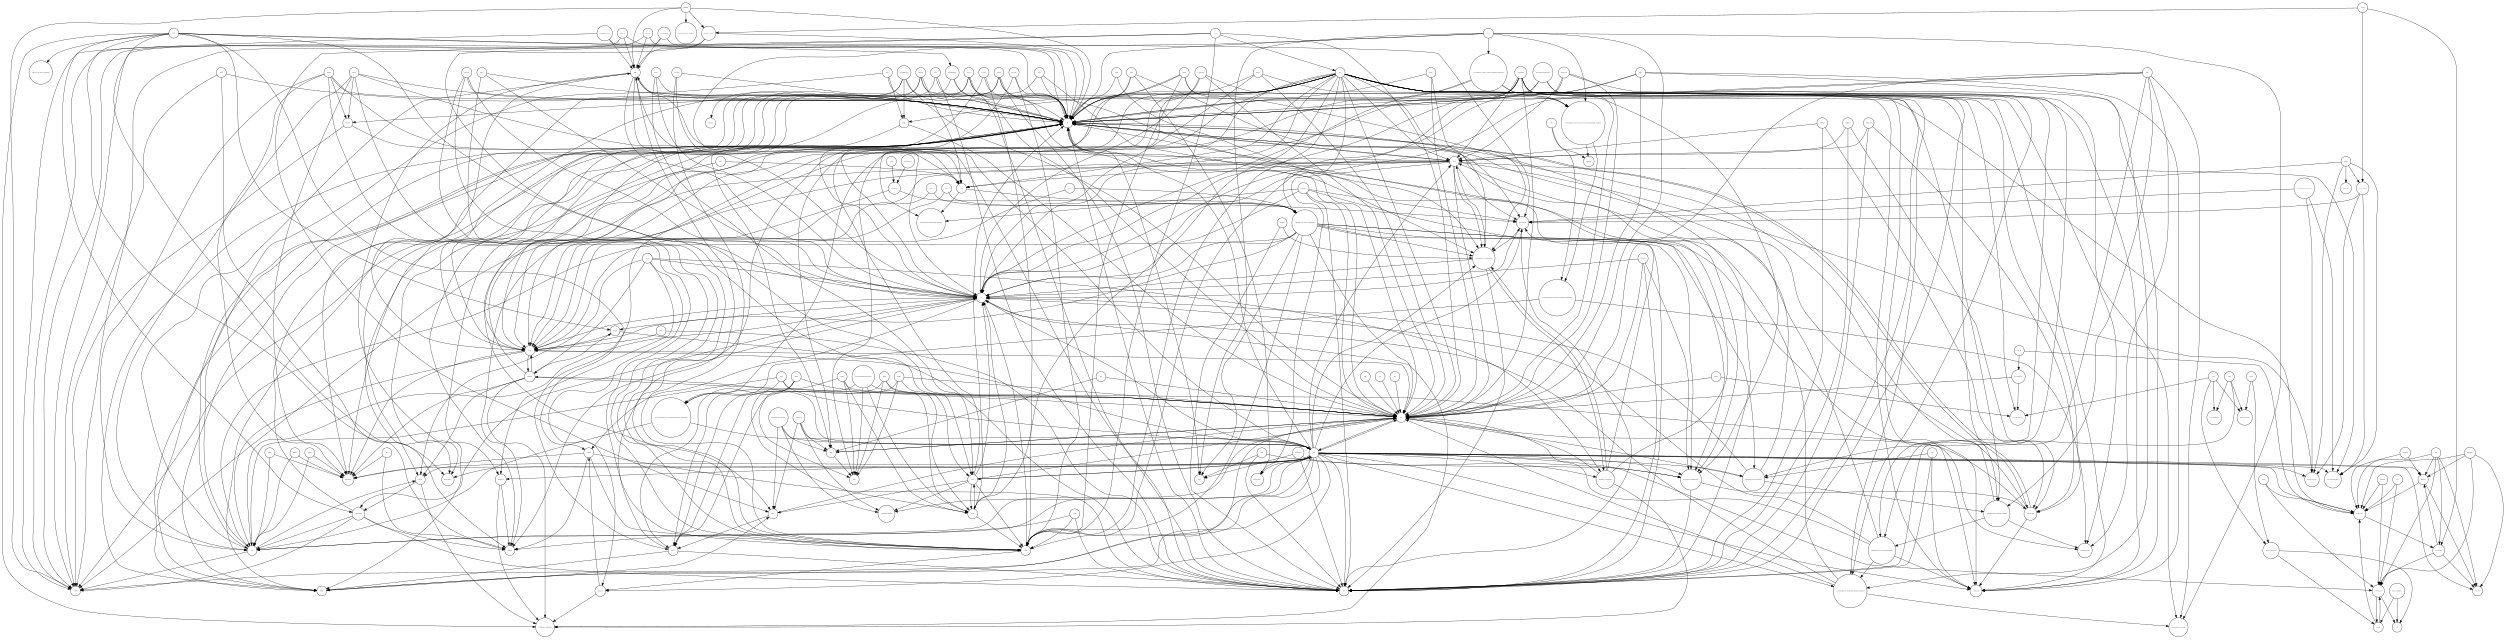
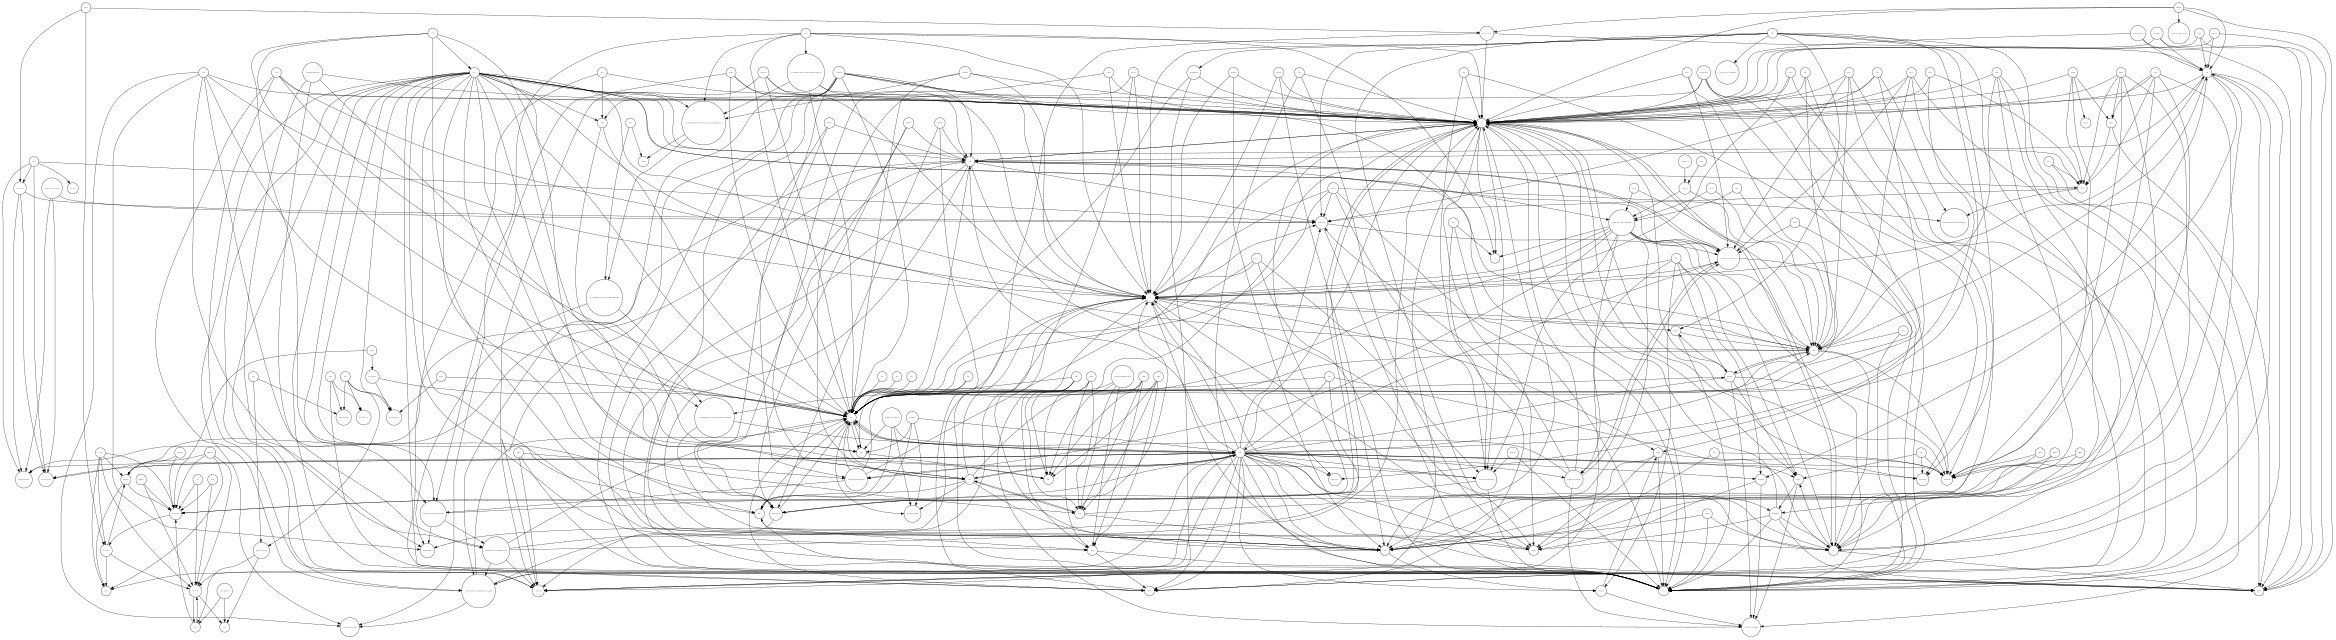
node "ENTPD5": removed
edge "NADK" -> "NADP": added
edge "dGTP" -> "H": removed
node "ADA": added
edge "Quinolinate" -> "CO2": removed
